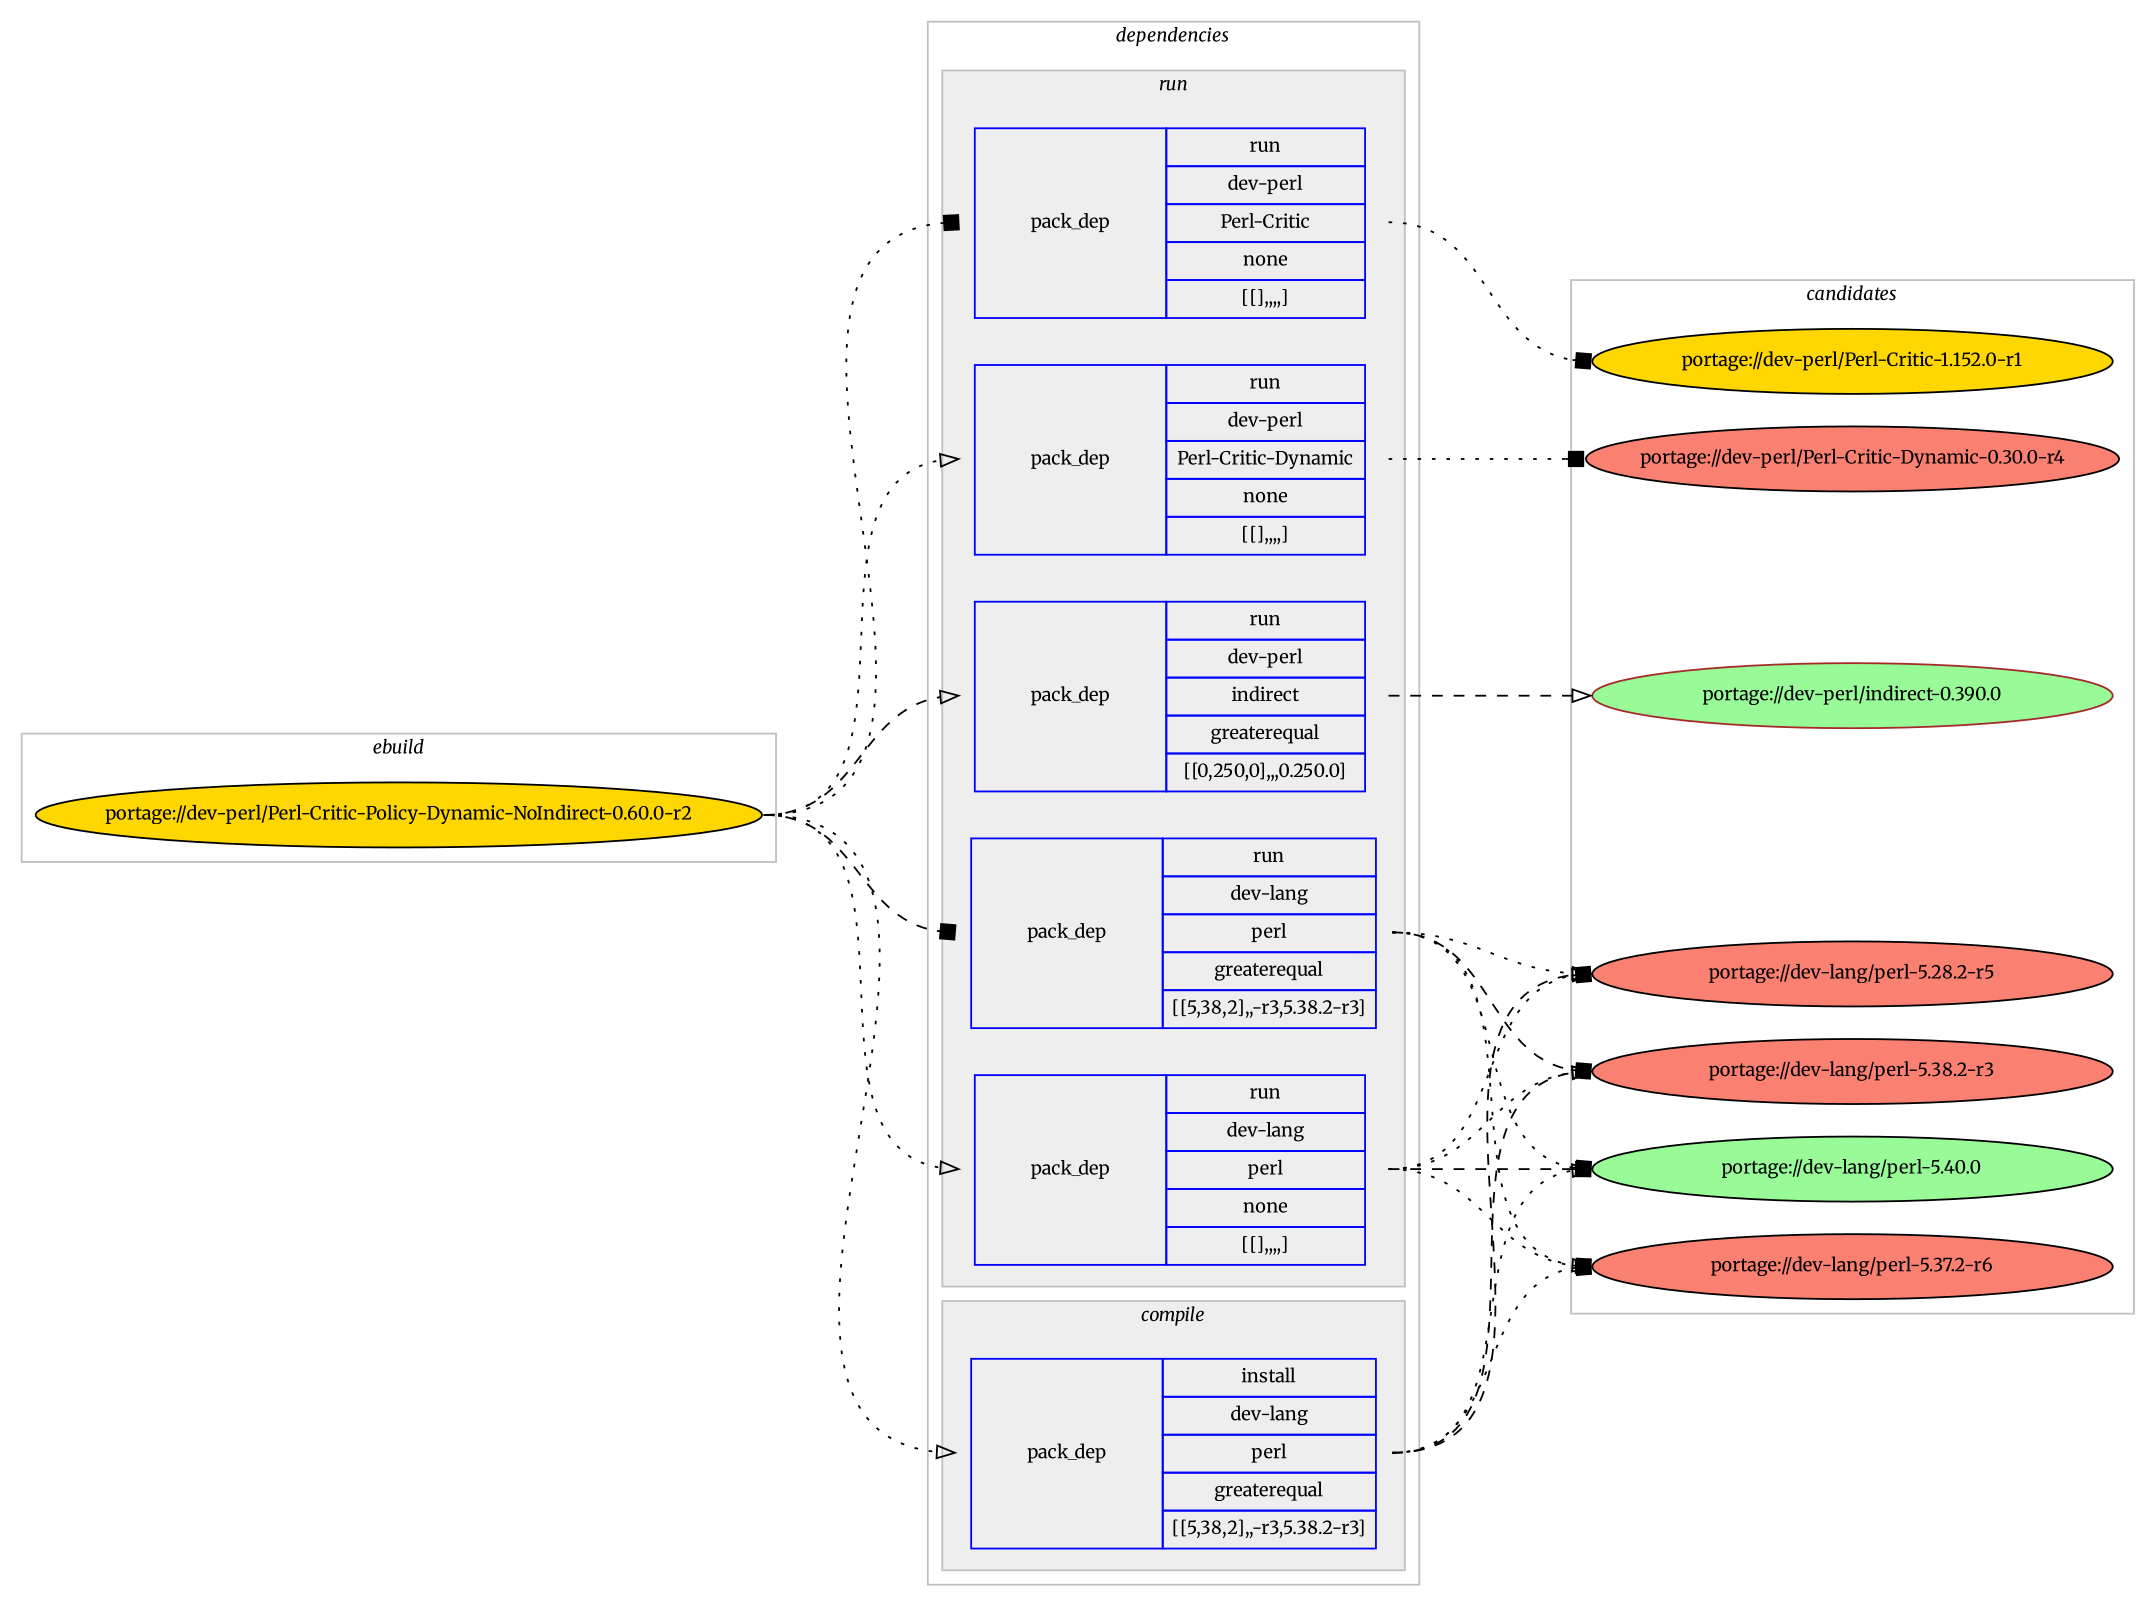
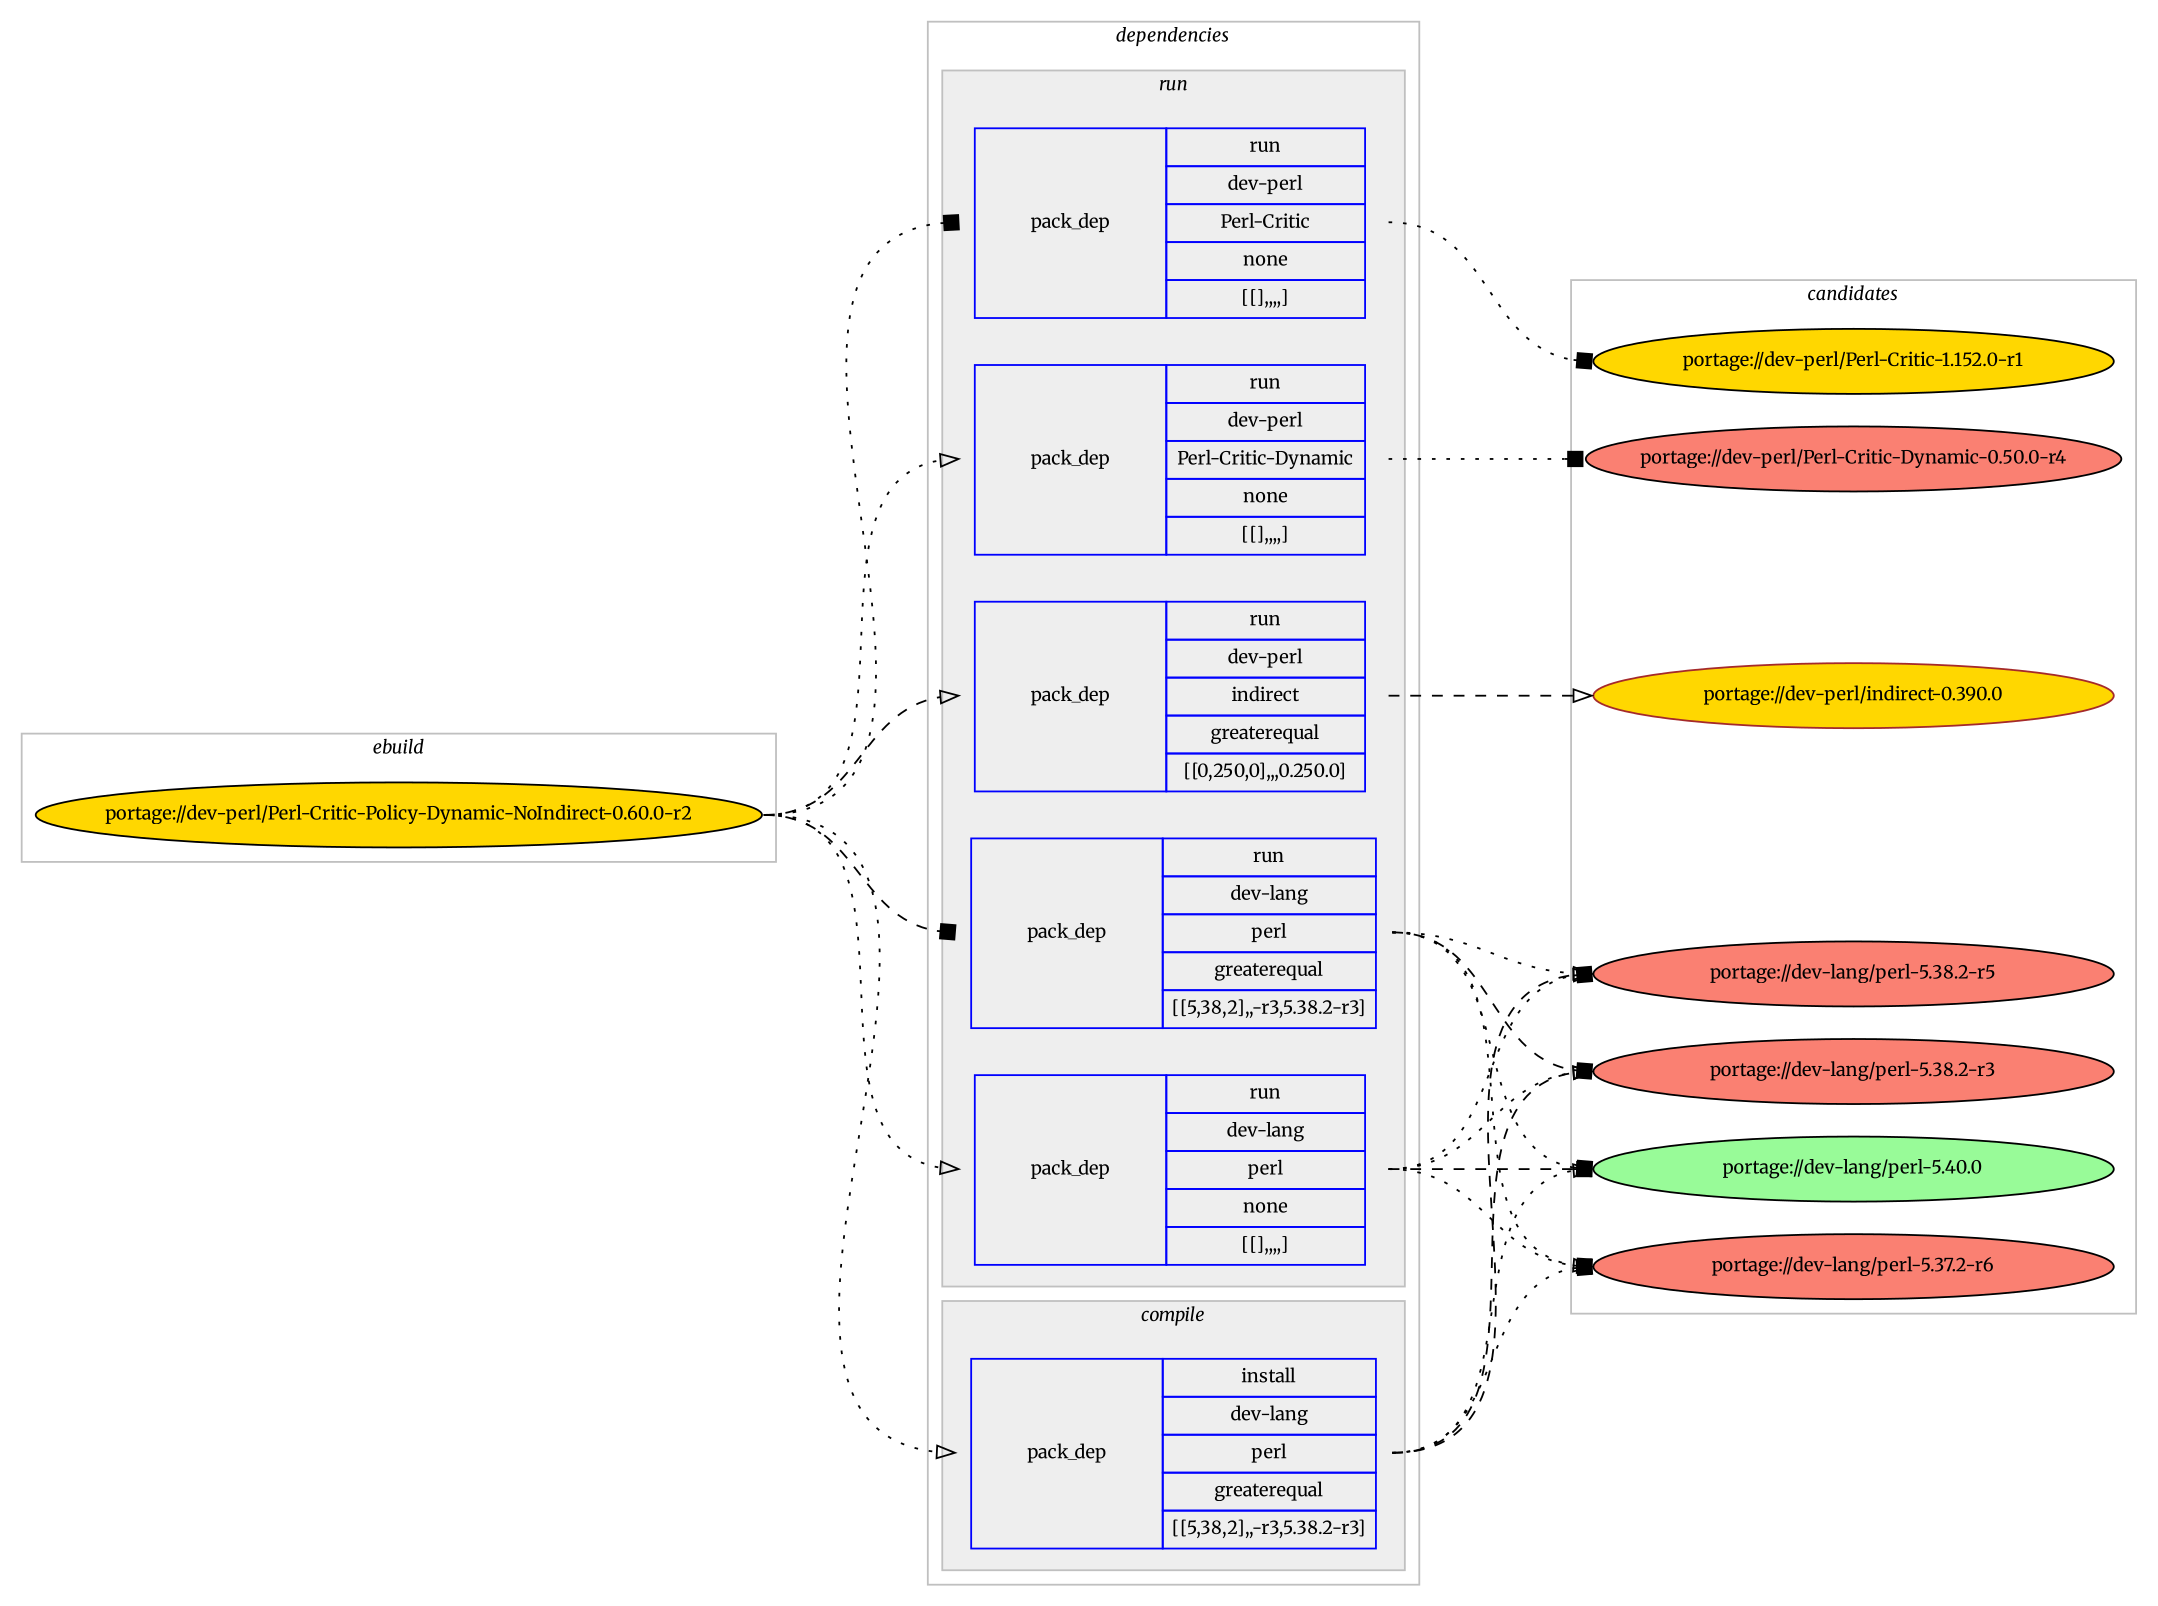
node "portage://dev-perl/Perl-Critic-Dynamic-0.30.0-r4": label "portage://dev-perl/Perl-Critic-Dynamic-0.30.0-r4" -> "portage://dev-perl/Perl-Critic-Dynamic-0.50.0-r4"
node "portage://dev-perl/indirect-0.390.0": fillcolor palegreen -> gold
node "portage://dev-lang/perl-5.28.2-r5": label "portage://dev-lang/perl-5.28.2-r5" -> "portage://dev-lang/perl-5.38.2-r5"
